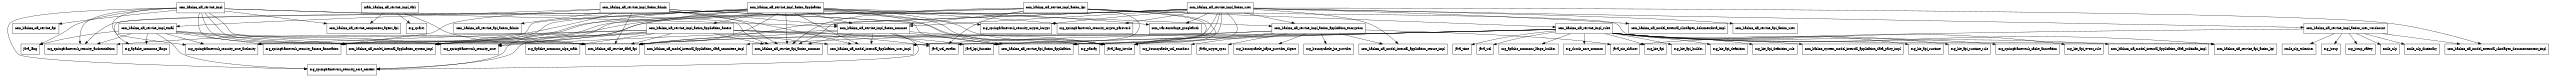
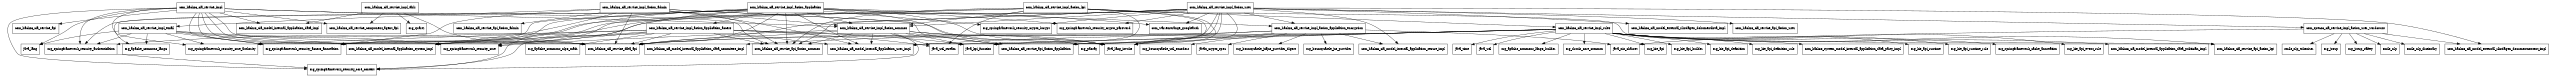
node "math_hack23_cia_service_impl_task": label "math_hack23_cia_service_impl_task" -> "com_hack23_cia_service_impl_task"
node "com_hack23_cia_model_internal_application_data_impl": added
node "com_hack23_cia_service_impl_action_user_wordcount": label "com_hack23_cia_service_impl_action_user_wordcount" -> "com_spec23_cia_service_impl_action_user_wordcount"
edge "com_hack23_cia_service_impl_action_application" -> "org_passay": now "com_hack23_cia_service_impl_action_common" -> "org_passay"
edge "com_hack23_cia_service_impl" -> "org_springframework_security_access_annotation": added
edge "com_hack23_cia_service_impl_action_common" -> "java_kpi_function": added
edge "com_hack23_cia_service_impl_email" -> "org_springframework_security_core_context": now "org_springframework_security_authentication" -> "org_springframework_security_core_context"
